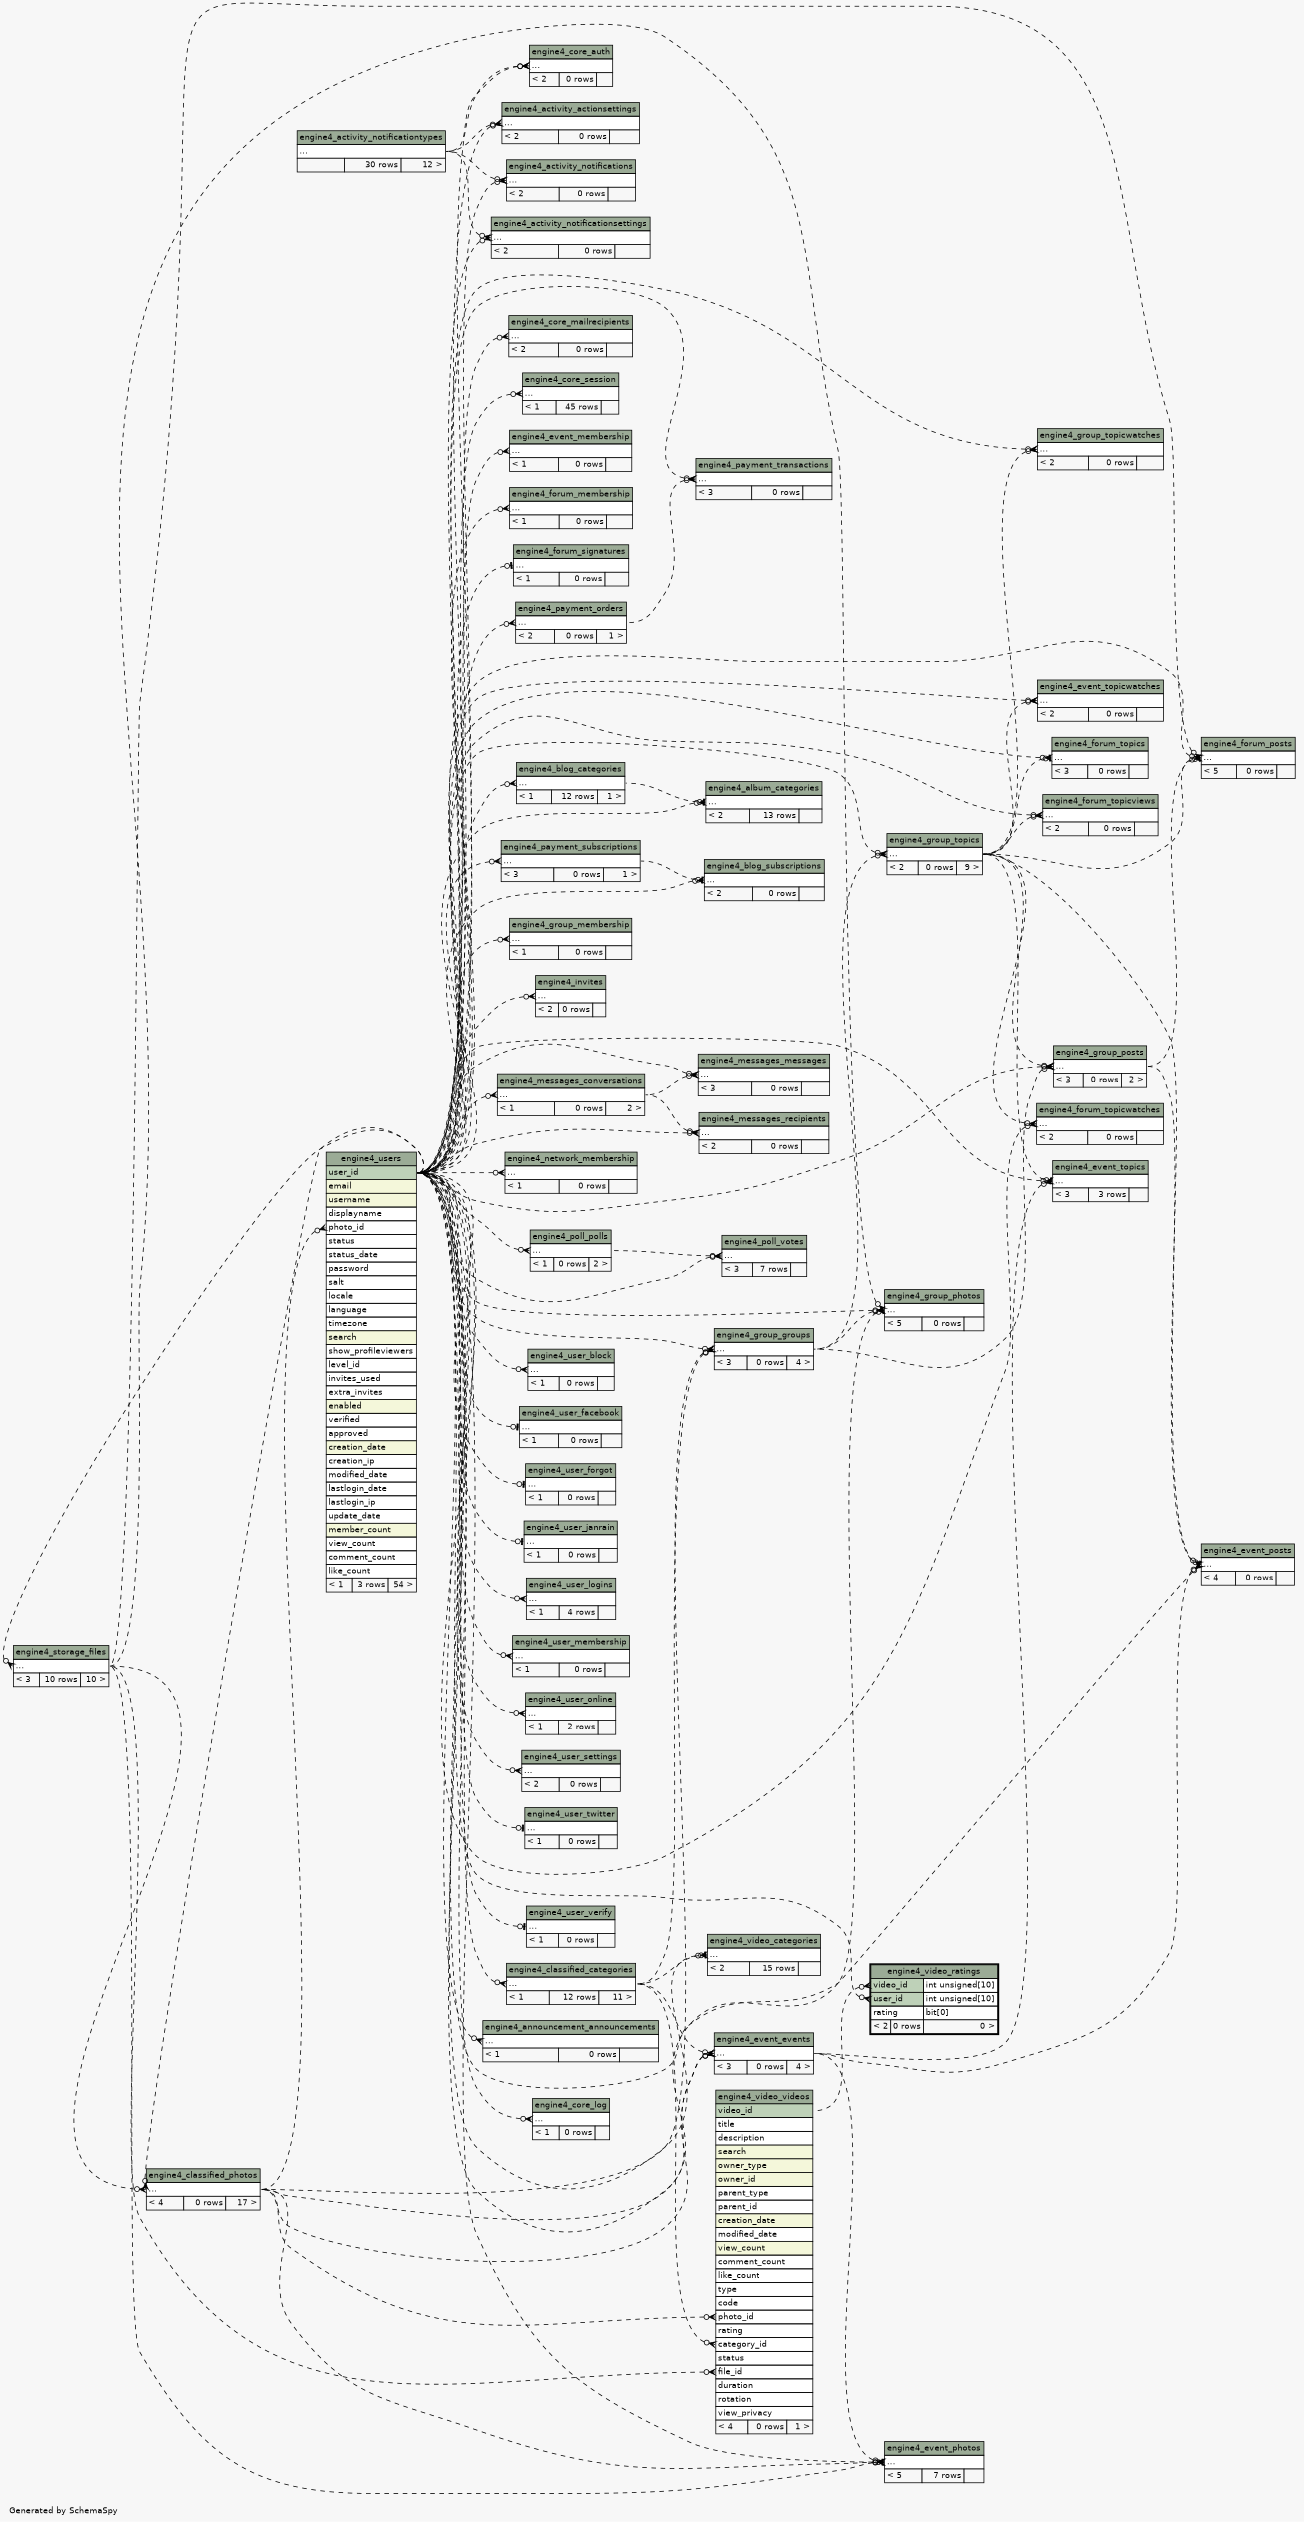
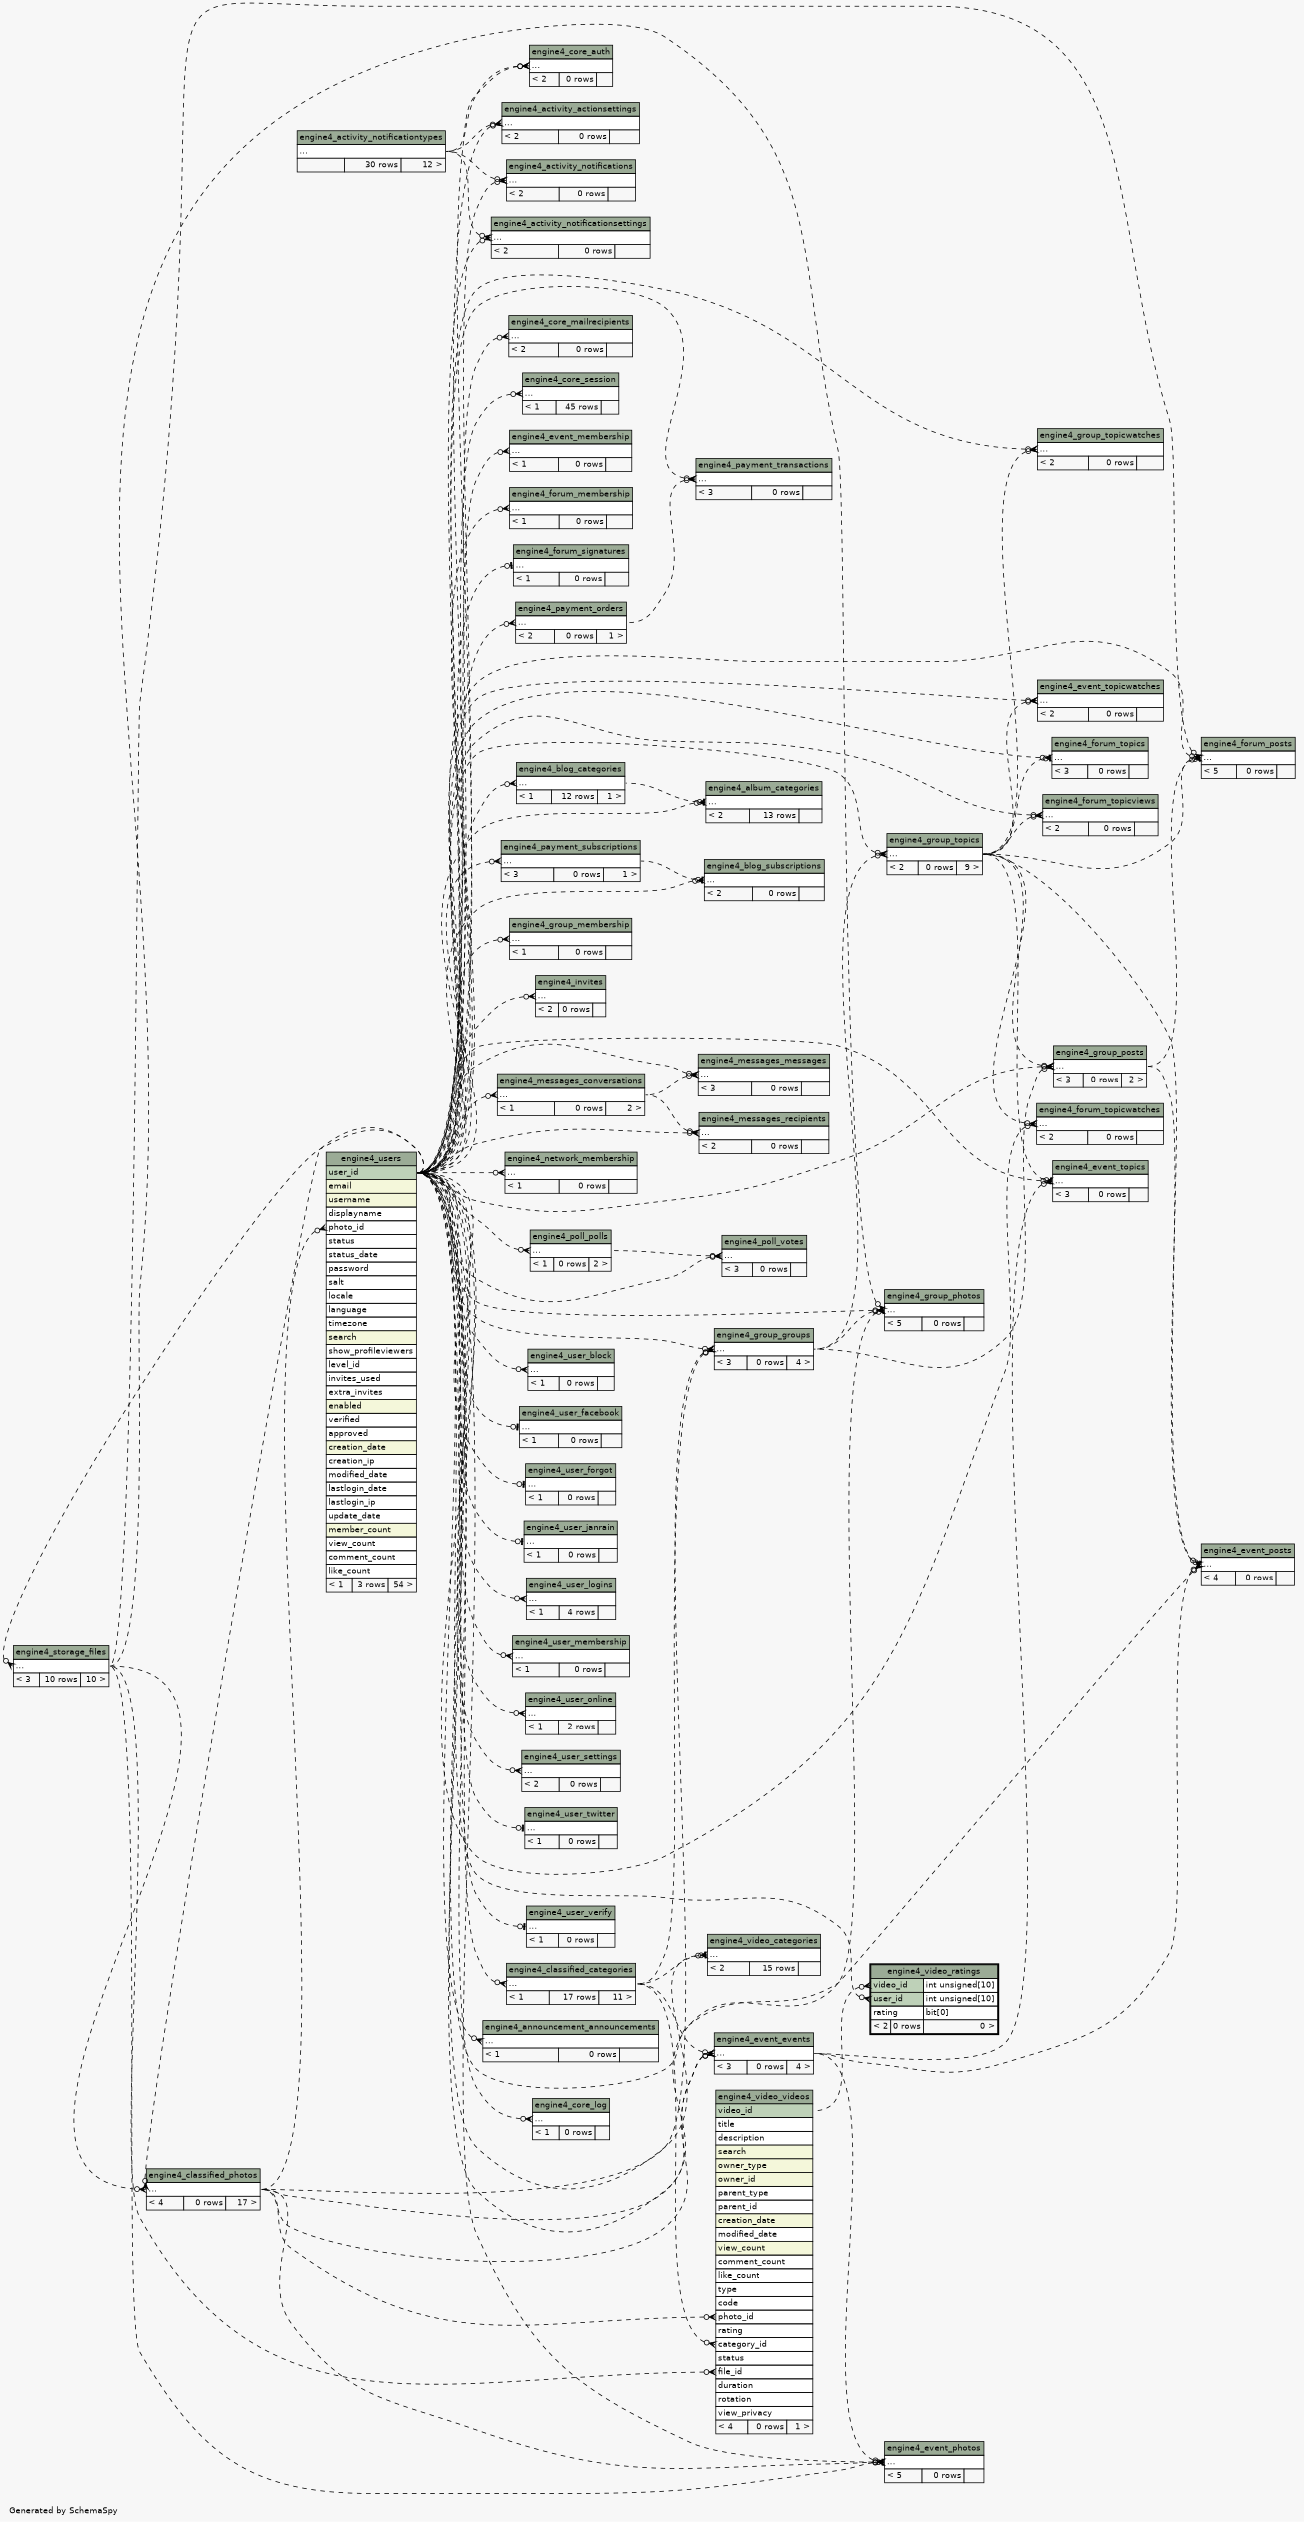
node "engine4_event_topics": text "3 rows" -> "0 rows"
node "engine4_poll_votes": text "7 rows" -> "0 rows"
node "engine4_classified_categories": text "12 rows" -> "17 rows"
node "engine4_event_photos": text "7 rows" -> "0 rows"
